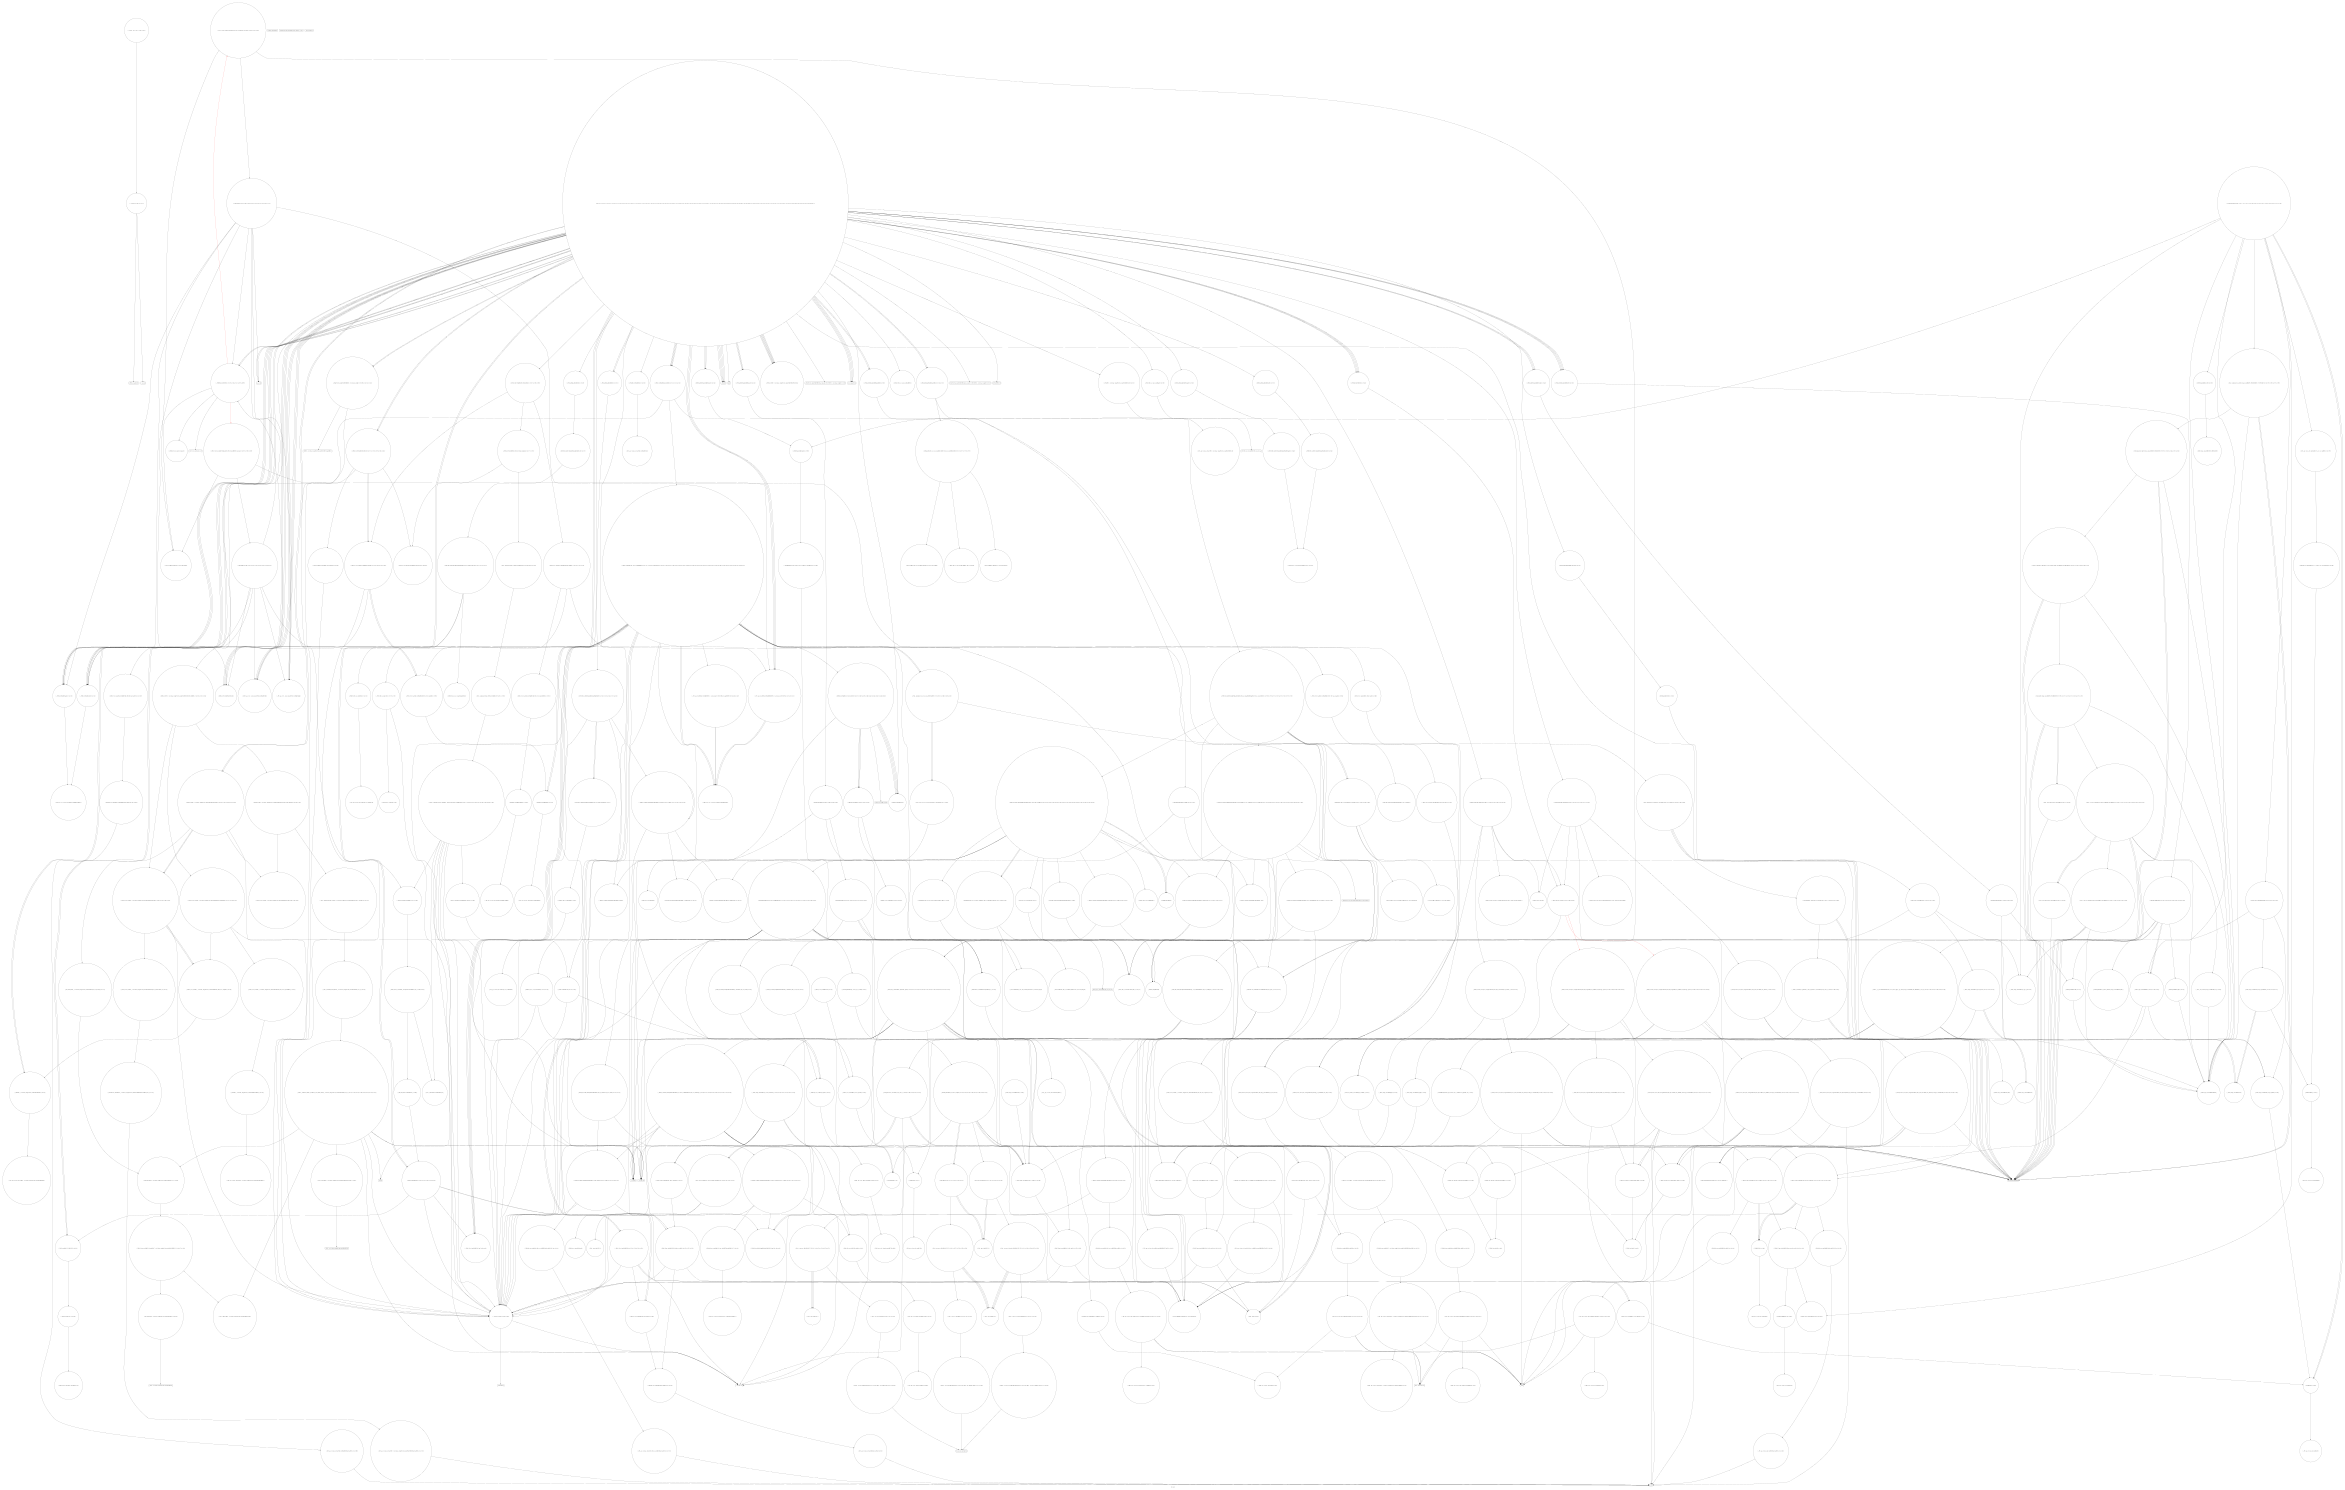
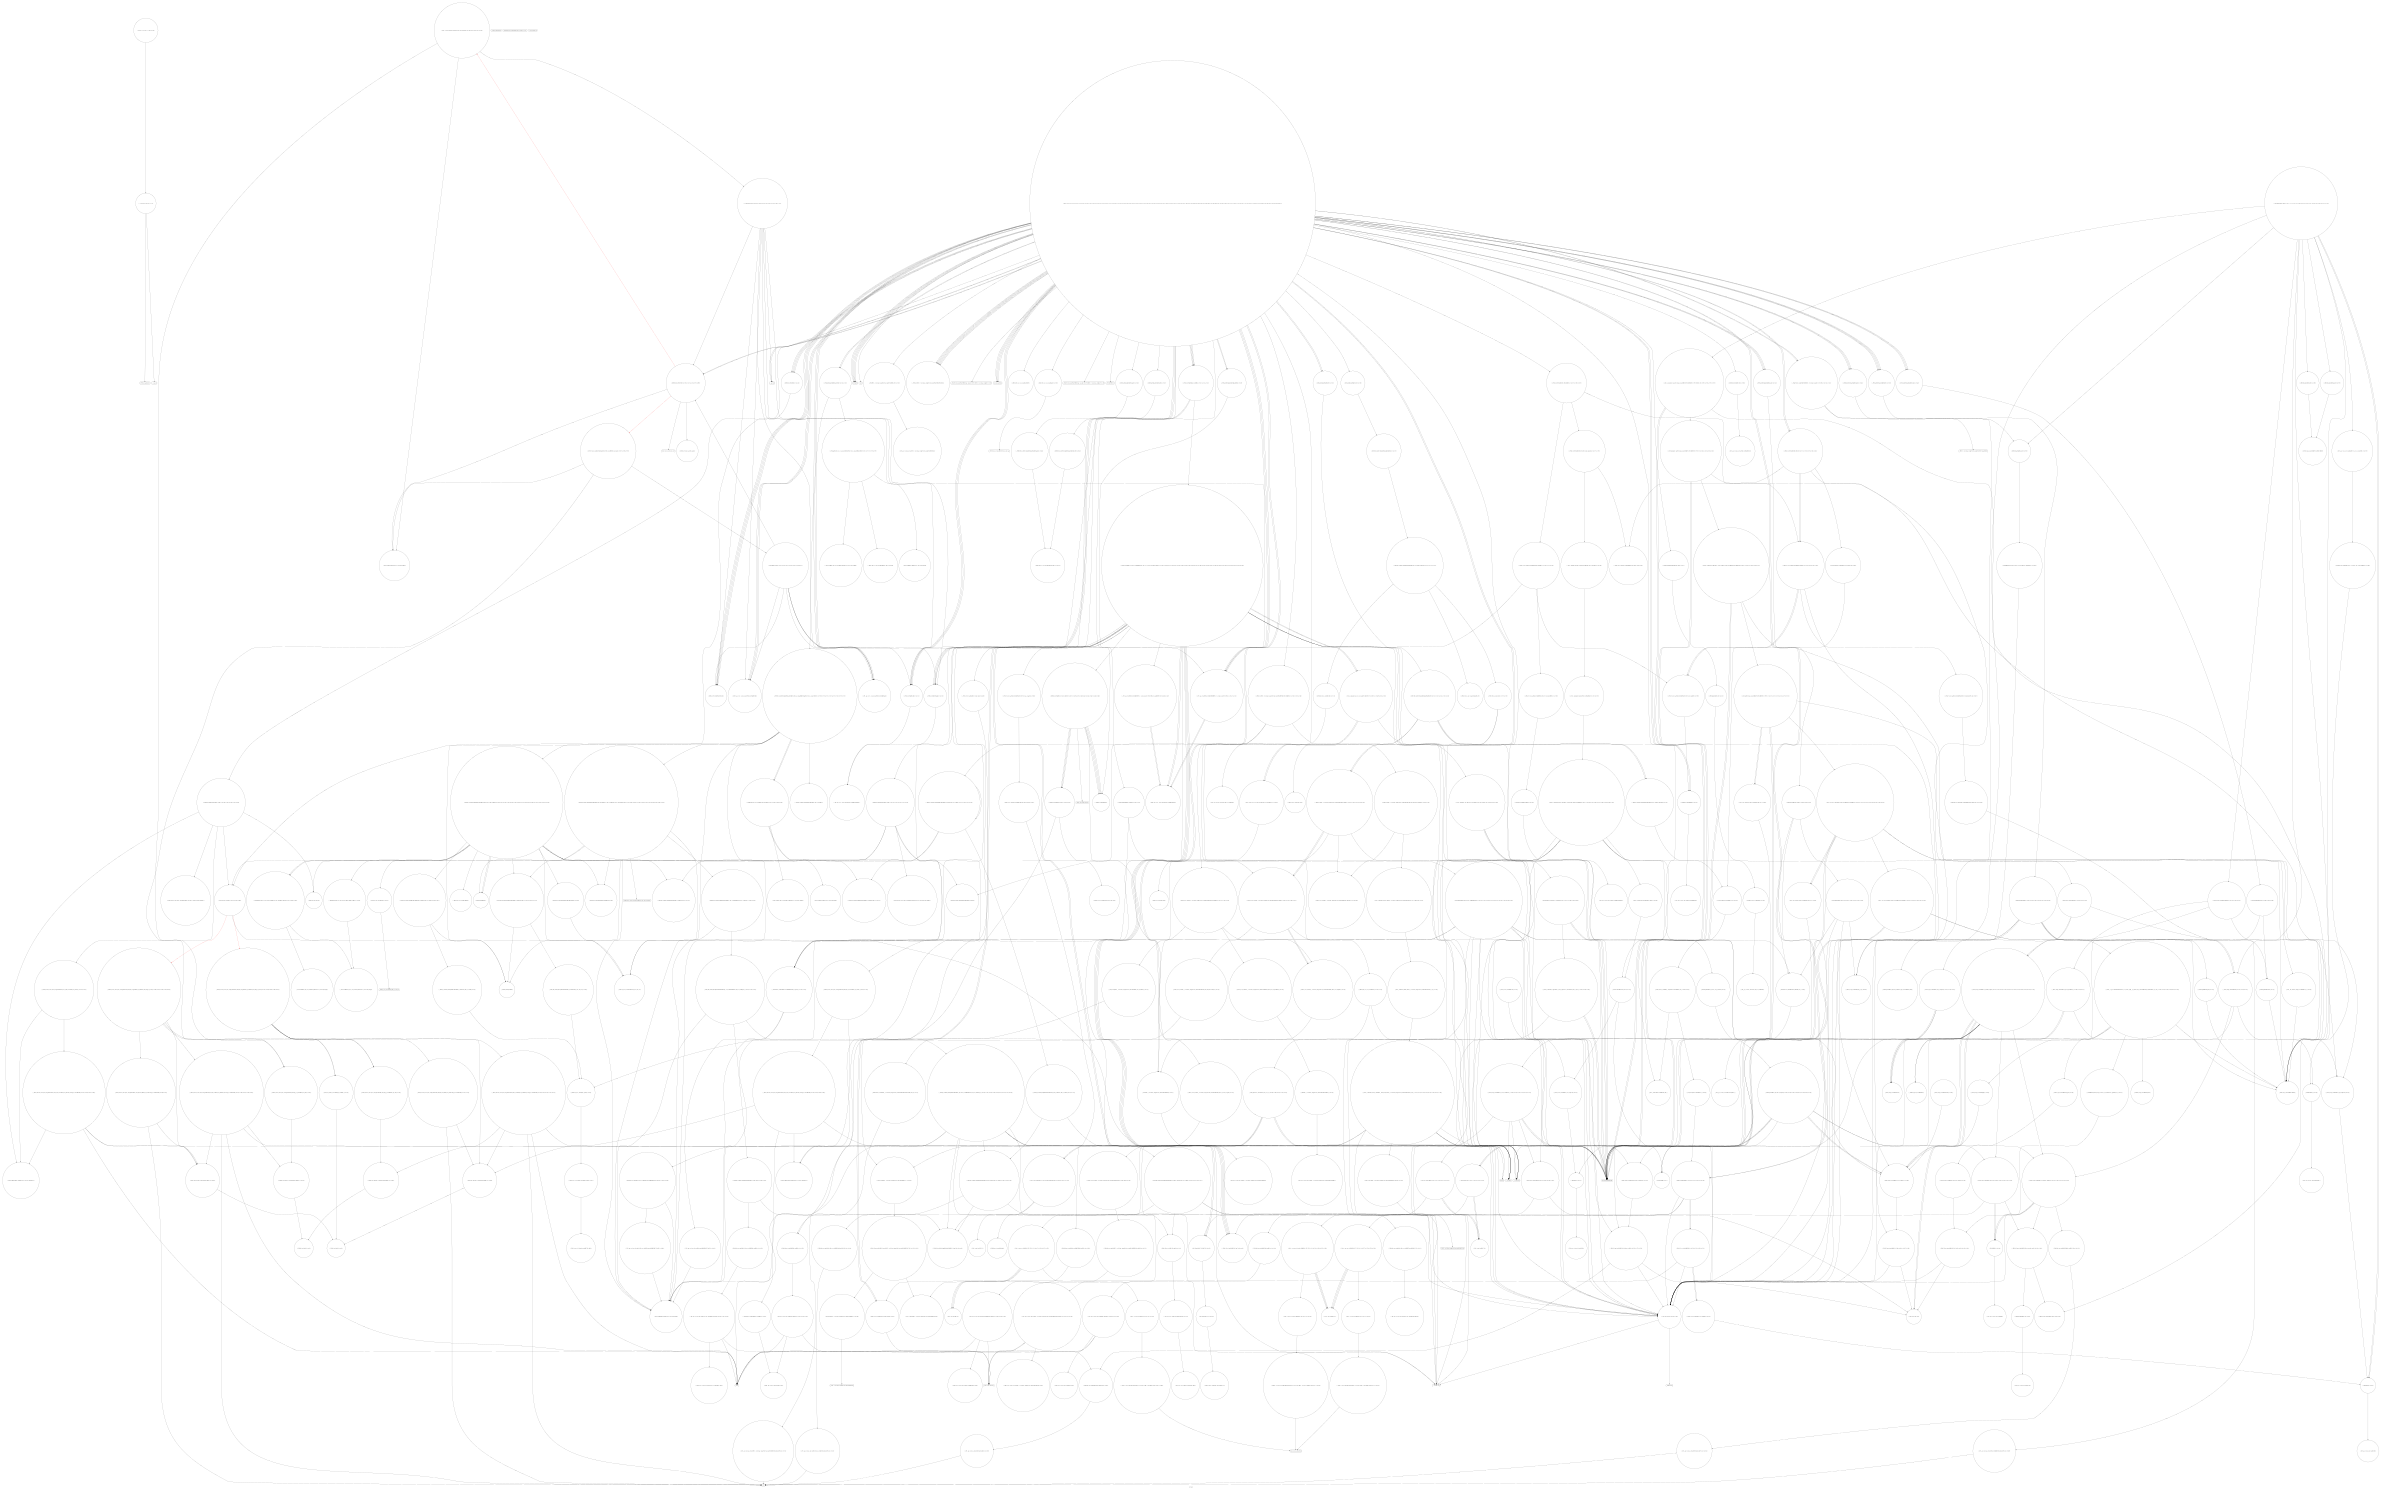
node "{_ZNKSt5dequeIiSaIiEE5beginEv|{<s0>199}}": added
